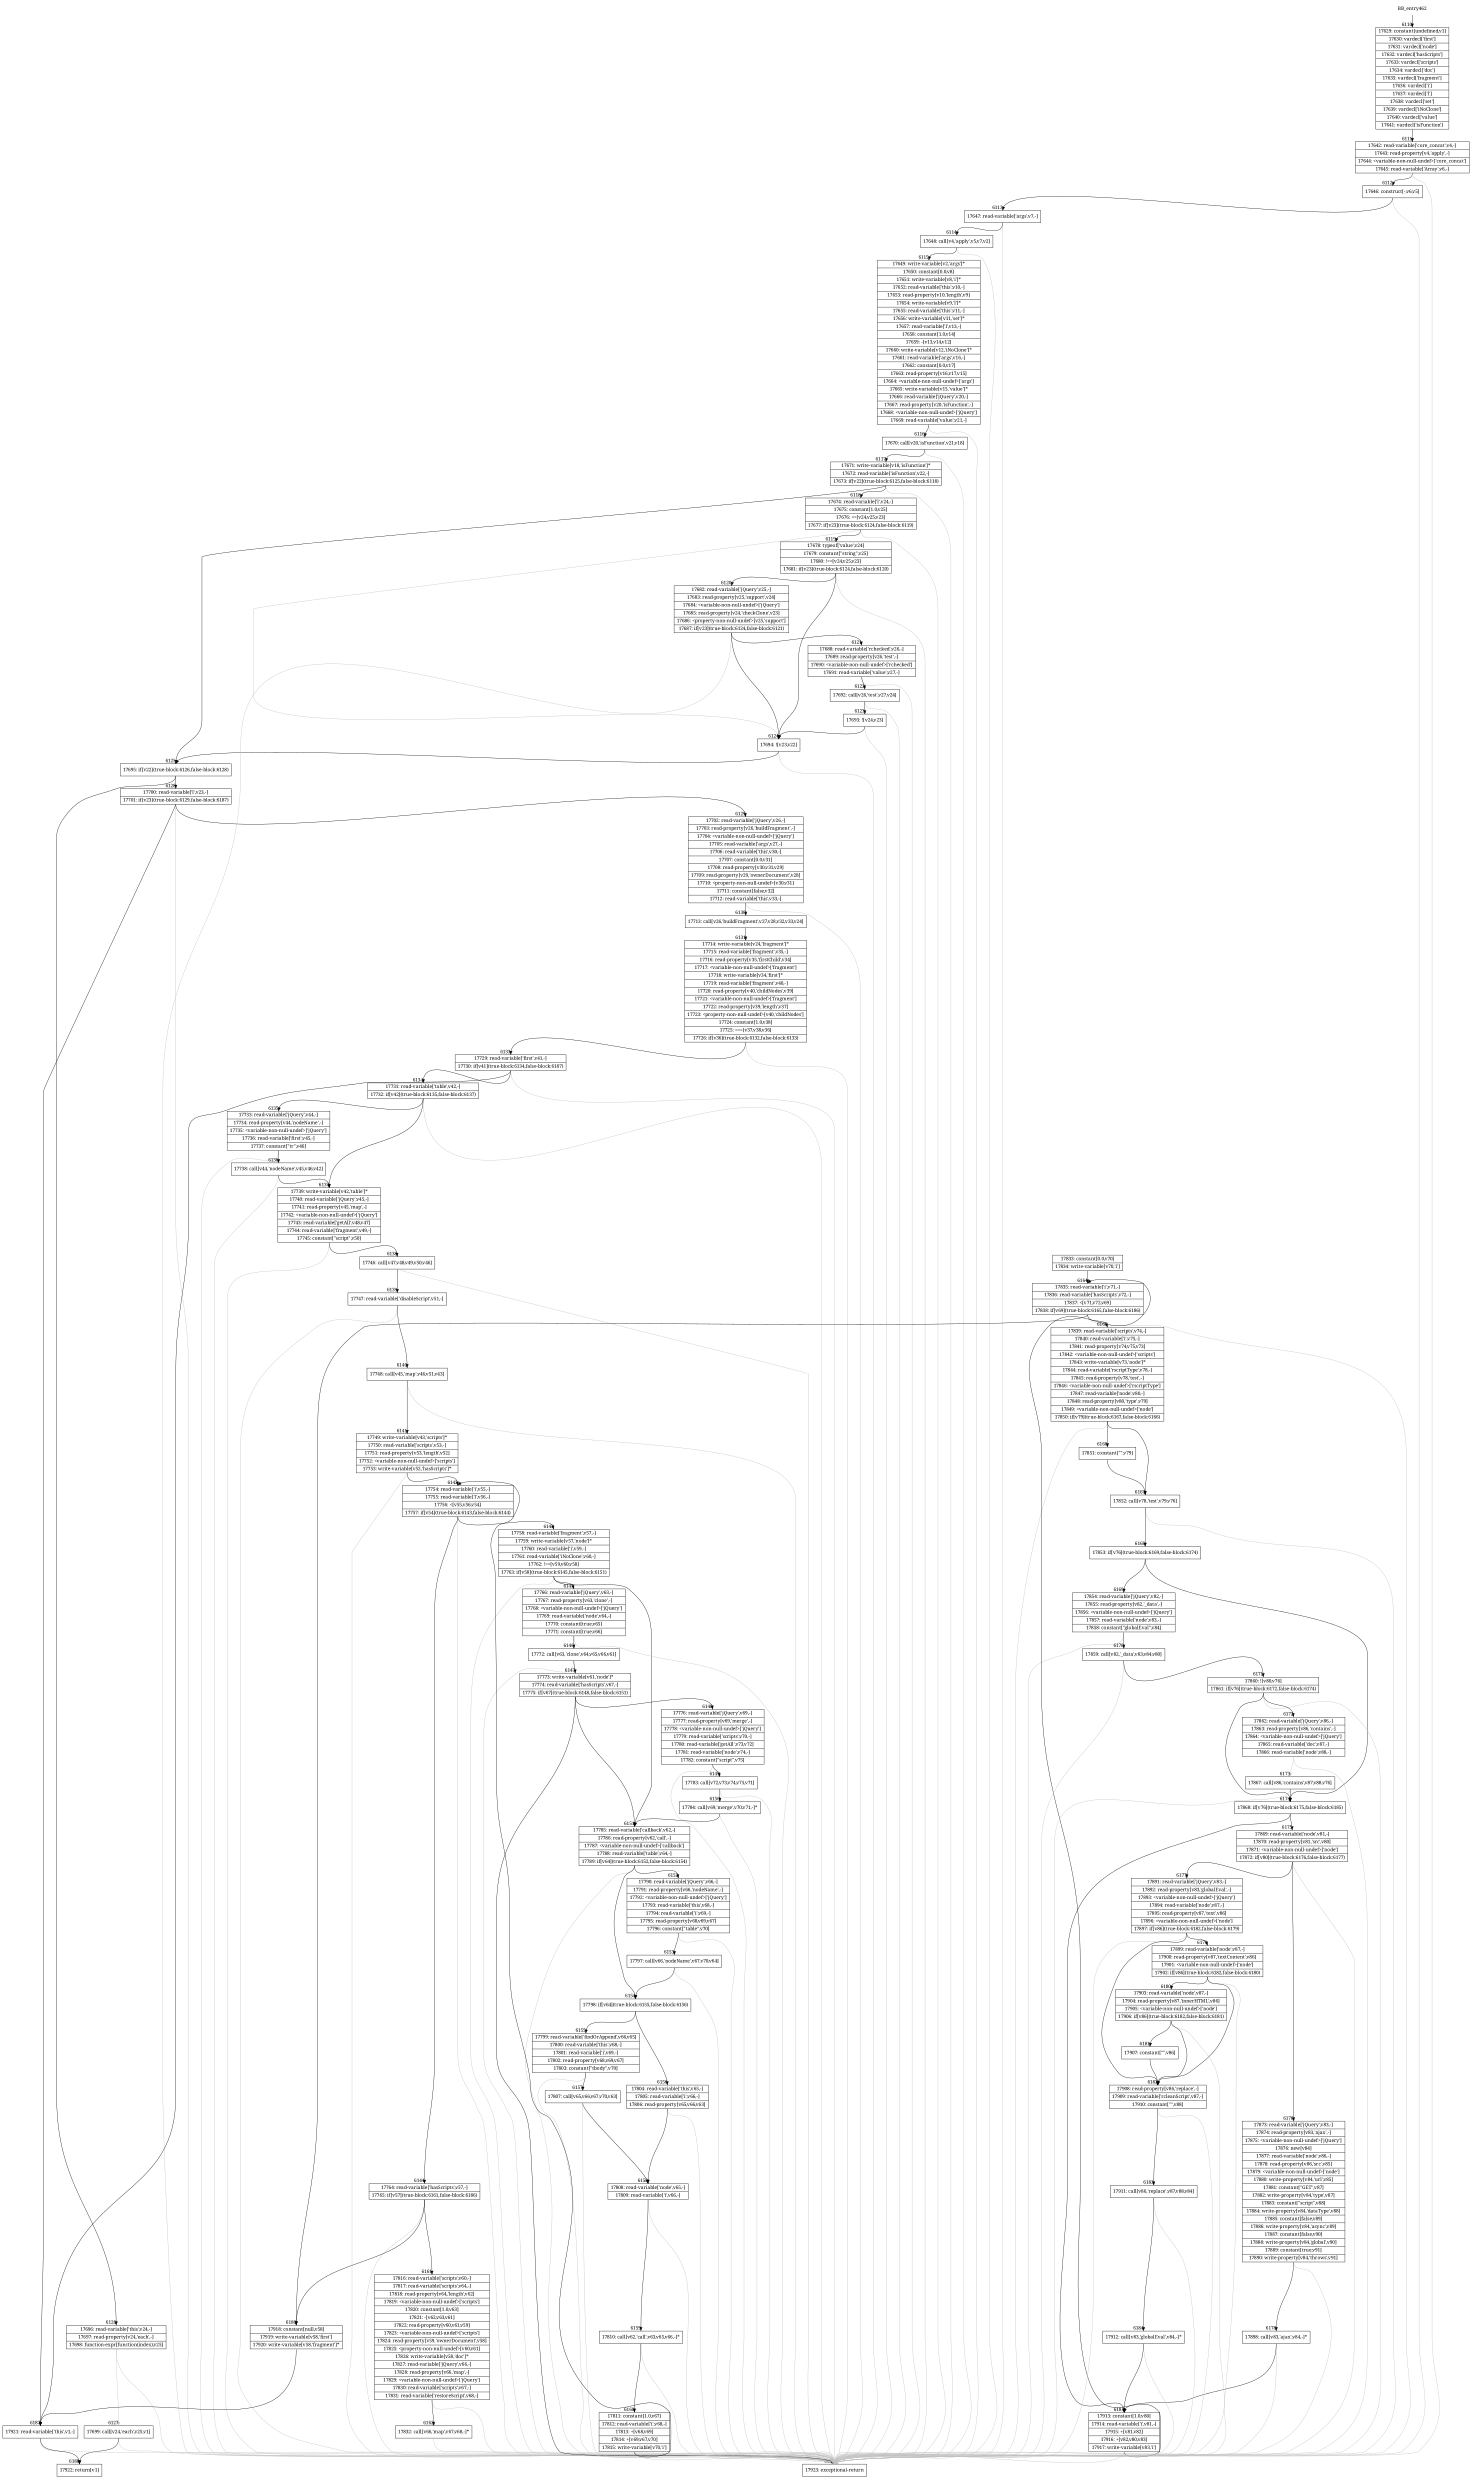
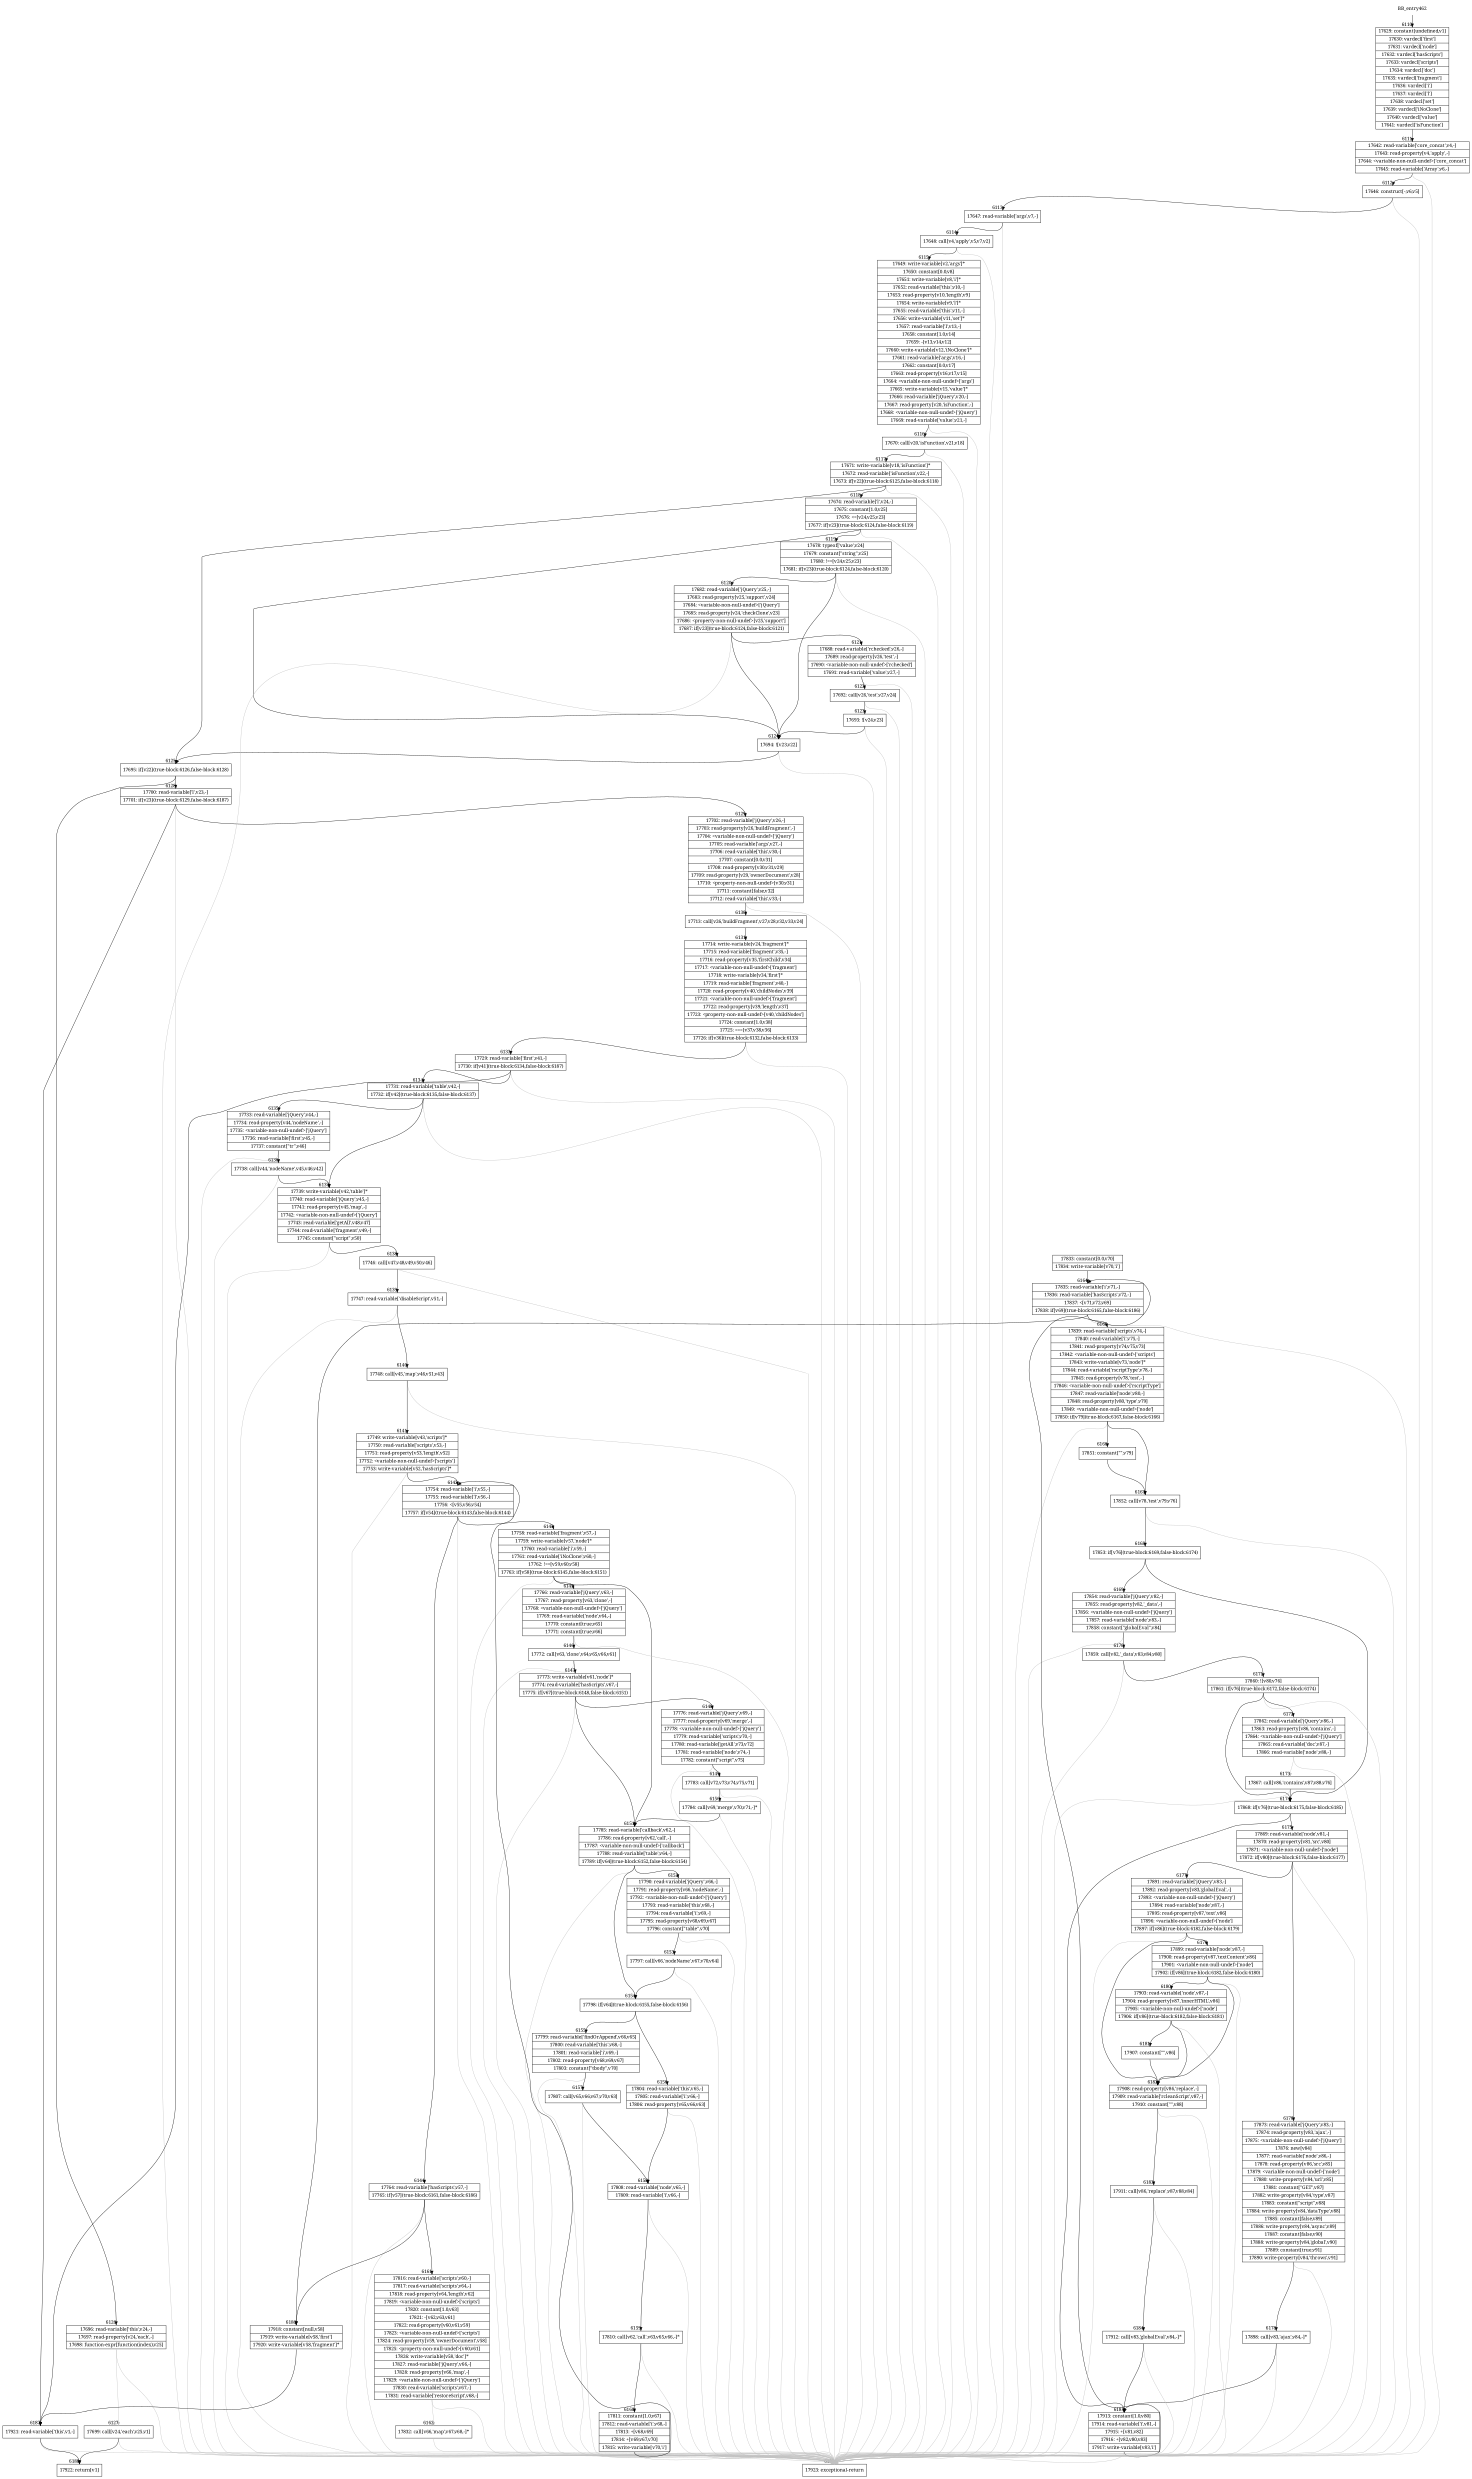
edge "17674: read-variable['l',v24,-]" -> "17694: ![v23,v22]": color gray -> black
edge "17773: write-variable[v61,'node']*" -> "17923: exceptional-return": color black -> gray
edge "17816: read-variable['scripts',v60,-]" -> "17832: call[v66,'map',v67,v68,-]*": color black -> gray
